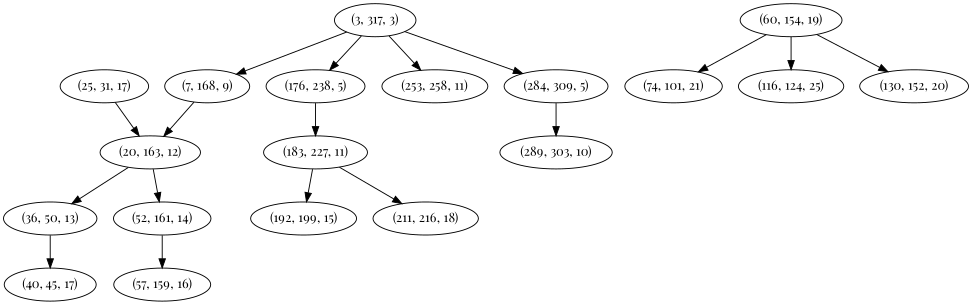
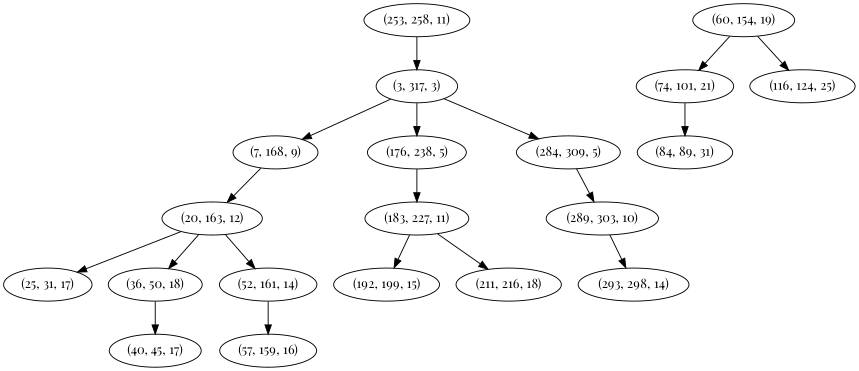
edge "(3, 317, 3)" -> "(253, 258, 11)": reversed
node "(130, 152, 20)": removed
edge "(25, 31, 17)" -> "(20, 163, 12)": reversed
node "(84, 89, 31)": added
node "(36, 50, 13)": label "(36, 50, 13)" -> "(36, 50, 18)"
node "(293, 298, 14)": added
